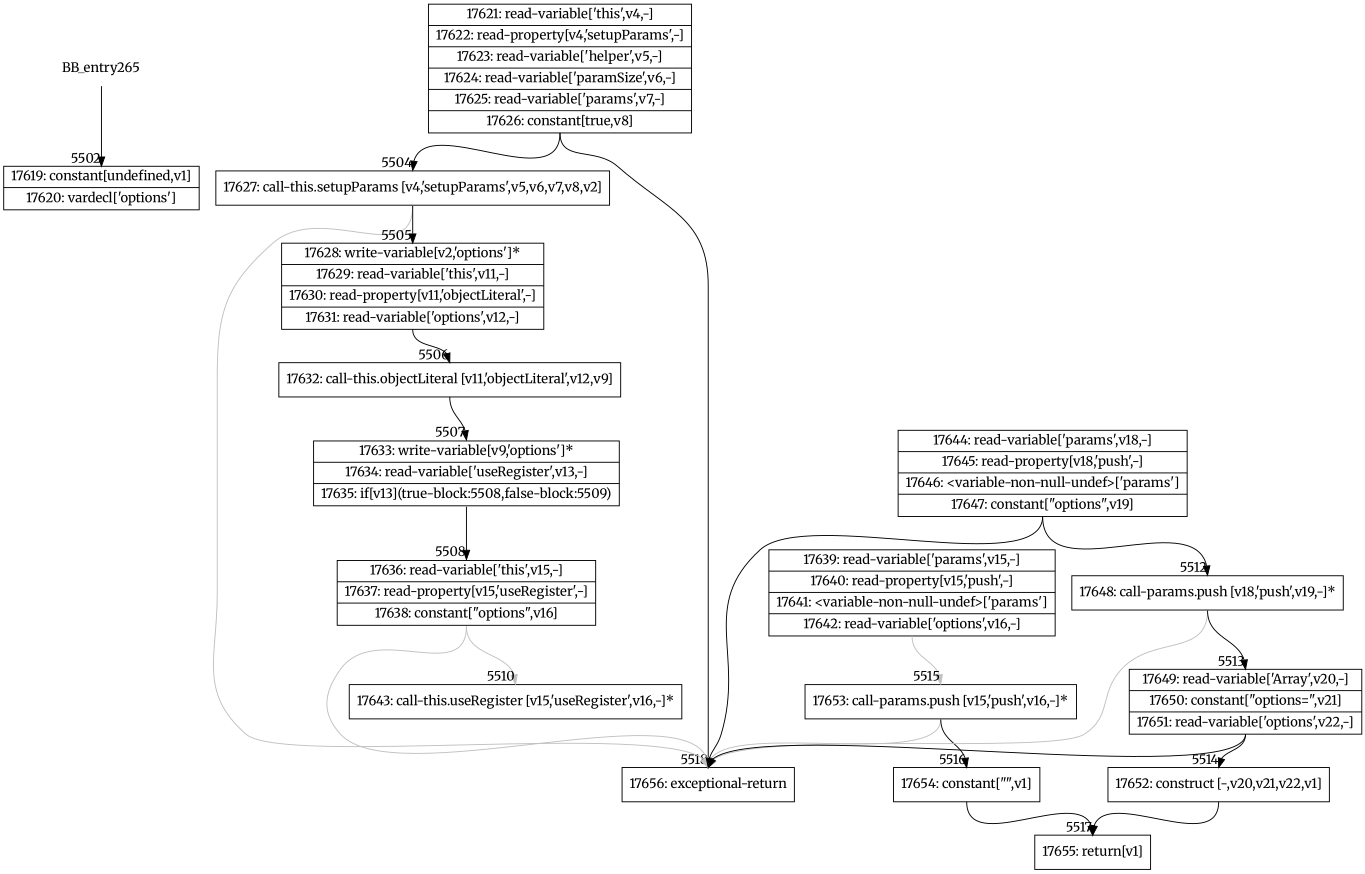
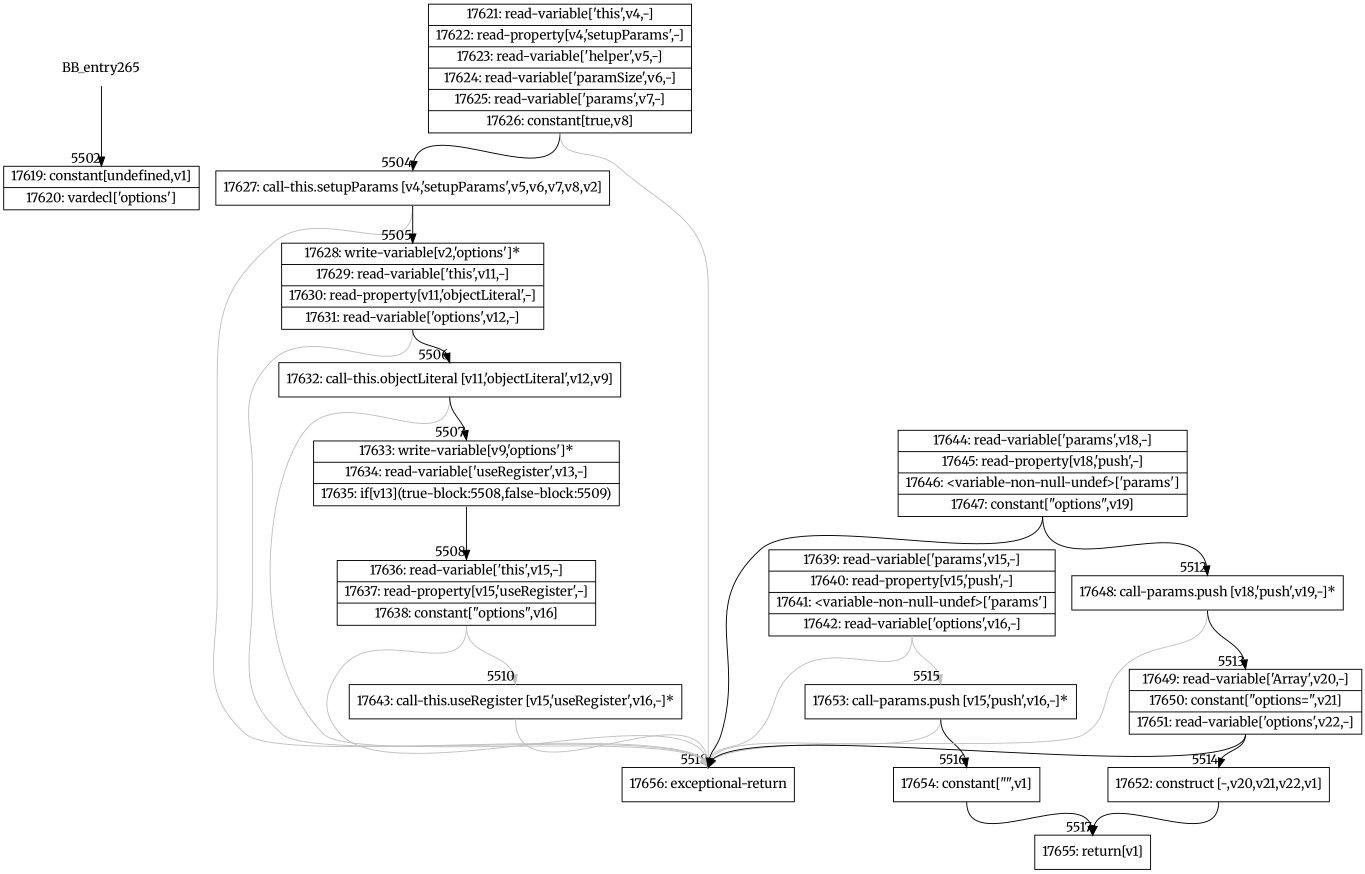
edge "17621: read-variable['this',v4,-]" -> "17656: exceptional-return": color black -> gray
edge "17639: read-variable['params',v15,-]" -> "17656: exceptional-return": added
edge "17628: write-variable[v2,'options']*" -> "17656: exceptional-return": added
edge "17632: call-this.objectLiteral [v11,'objectLiteral',v12,v9]" -> "17656: exceptional-return": added
edge "17643: call-this.useRegister [v15,'useRegister',v16,-]*" -> "17656: exceptional-return": added
